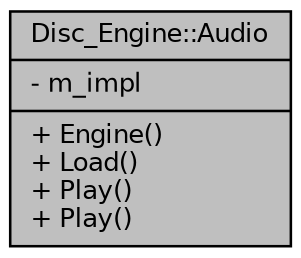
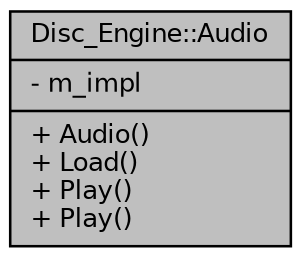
node "Disc_Engine::Audio": text "+ Engine()" -> "+ Audio()"
